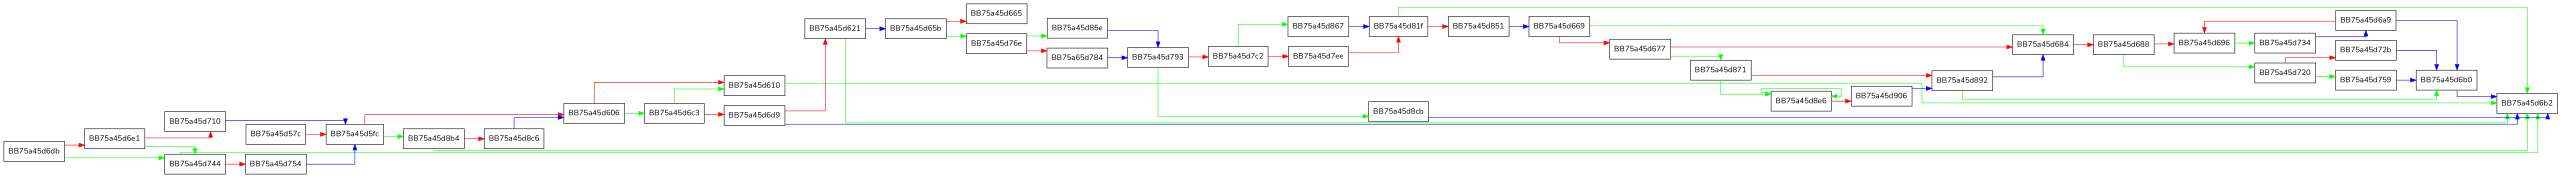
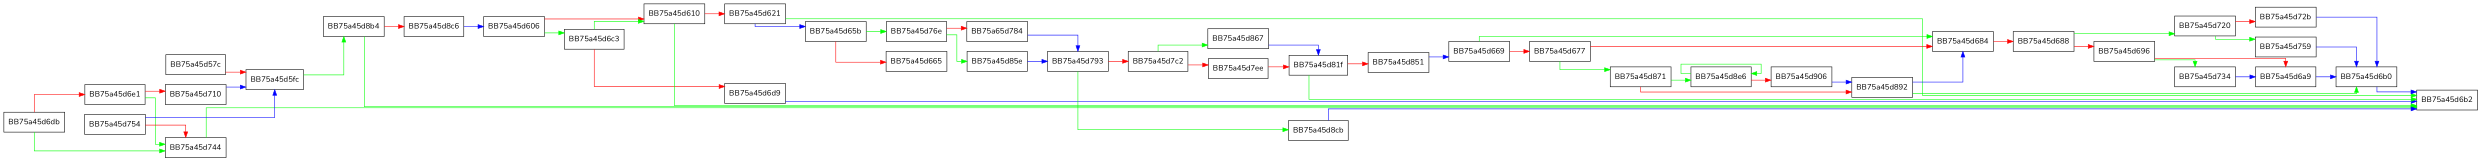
edge "BB75a45d6a9" -> "BB75a45d696": reversed
edge "BB75a45d6d9" -> "BB75a45d621": now "BB75a45d610" -> "BB75a45d621"
edge "BB75a45d5fc" -> "BB75a45d606": removed
edge "BB75a45d744" -> "BB75a45d754": reversed
